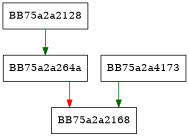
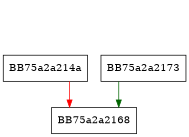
node "BB75a2a2128": removed
node "BB75a2a264a": label "BB75a2a264a" -> "BB75a2a214a"
node "BB75a2a4173": label "BB75a2a4173" -> "BB75a2a2173"
